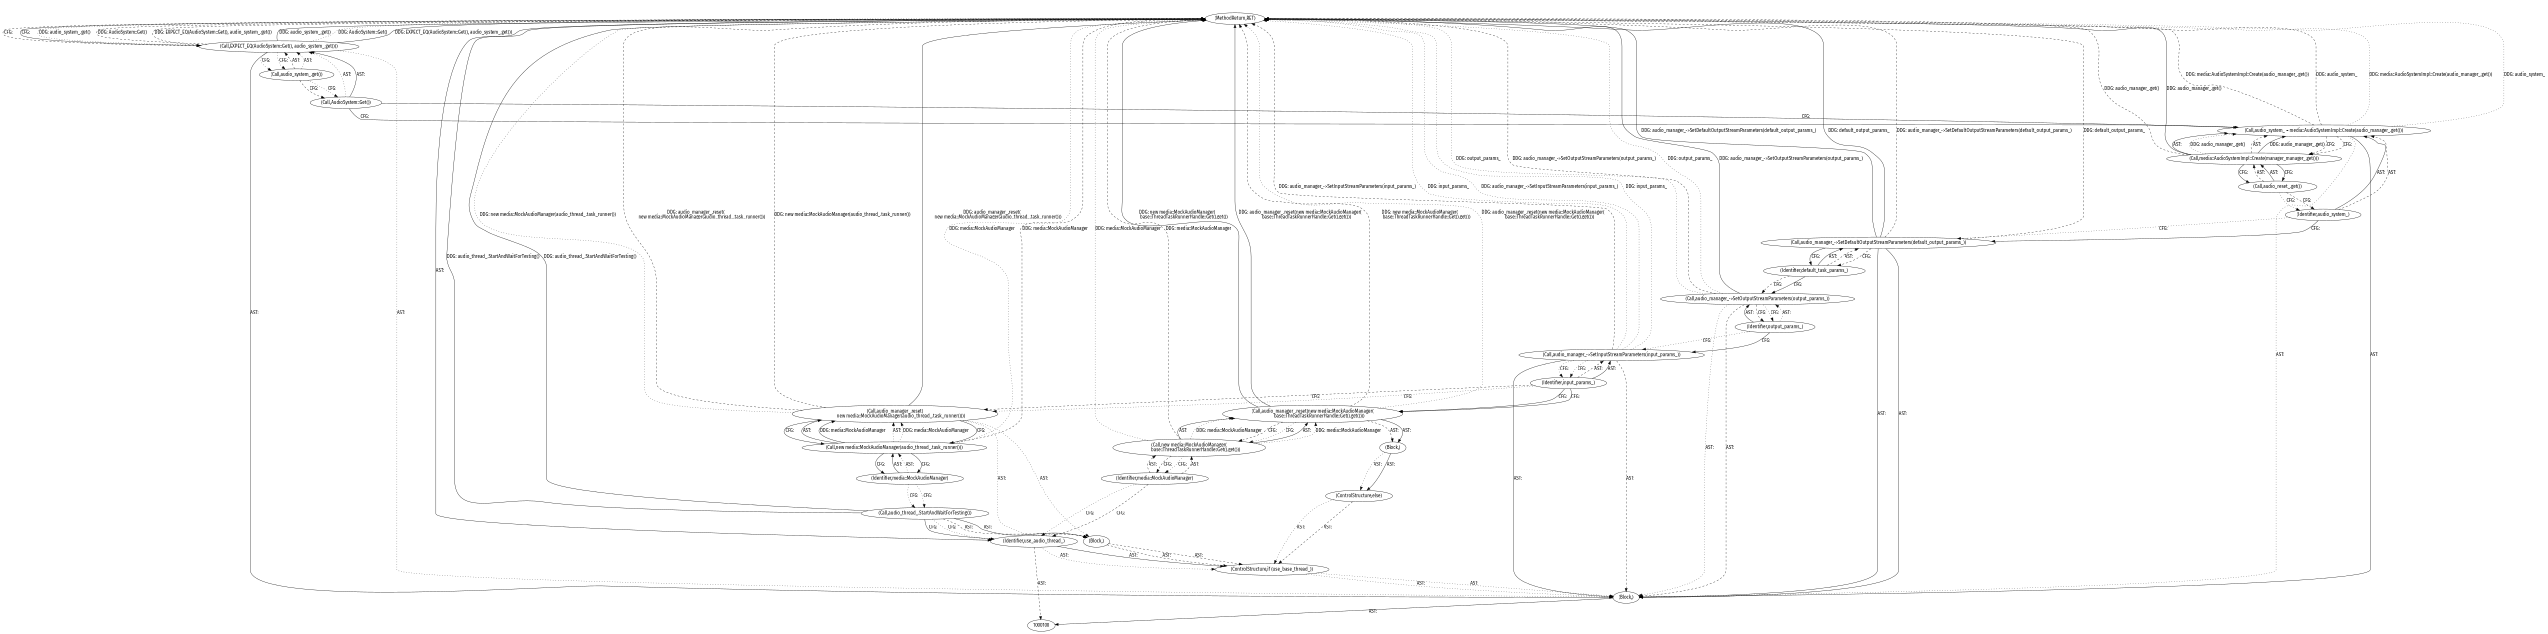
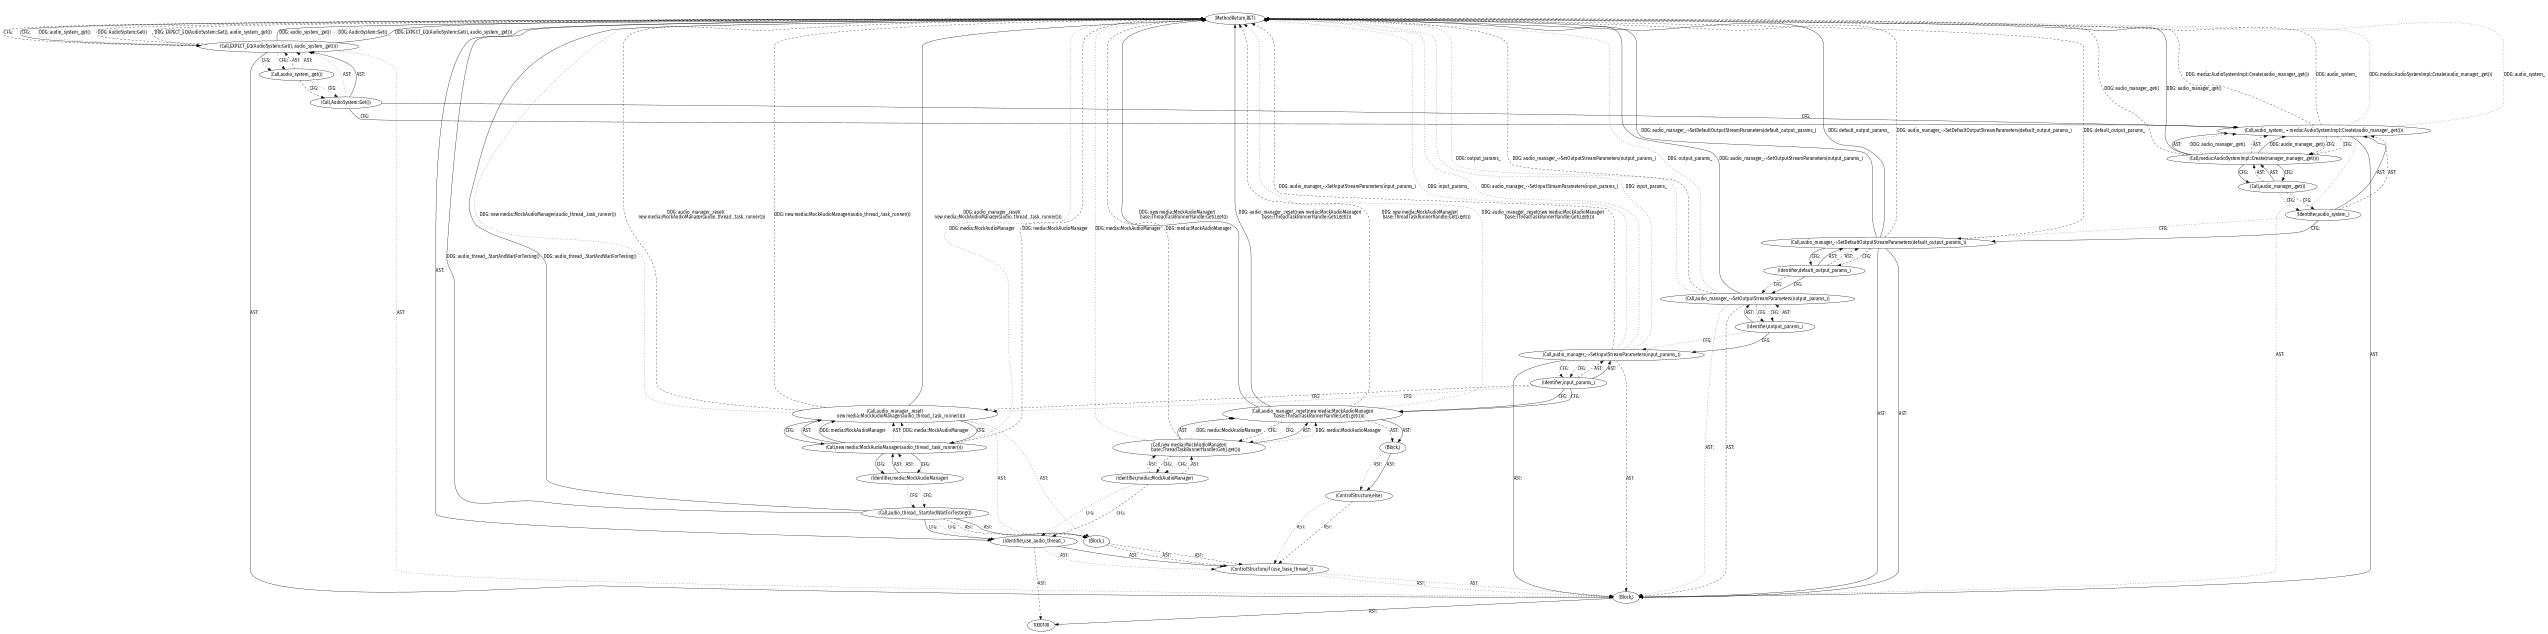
node "(Call,audio_reset_.get())": label "(Call,audio_reset_.get())" -> "(Call,audio_manager_.get())"
node "(Identifier,default_task_params_)": label "(Identifier,default_task_params_)" -> "(Identifier,default_output_params_)"
